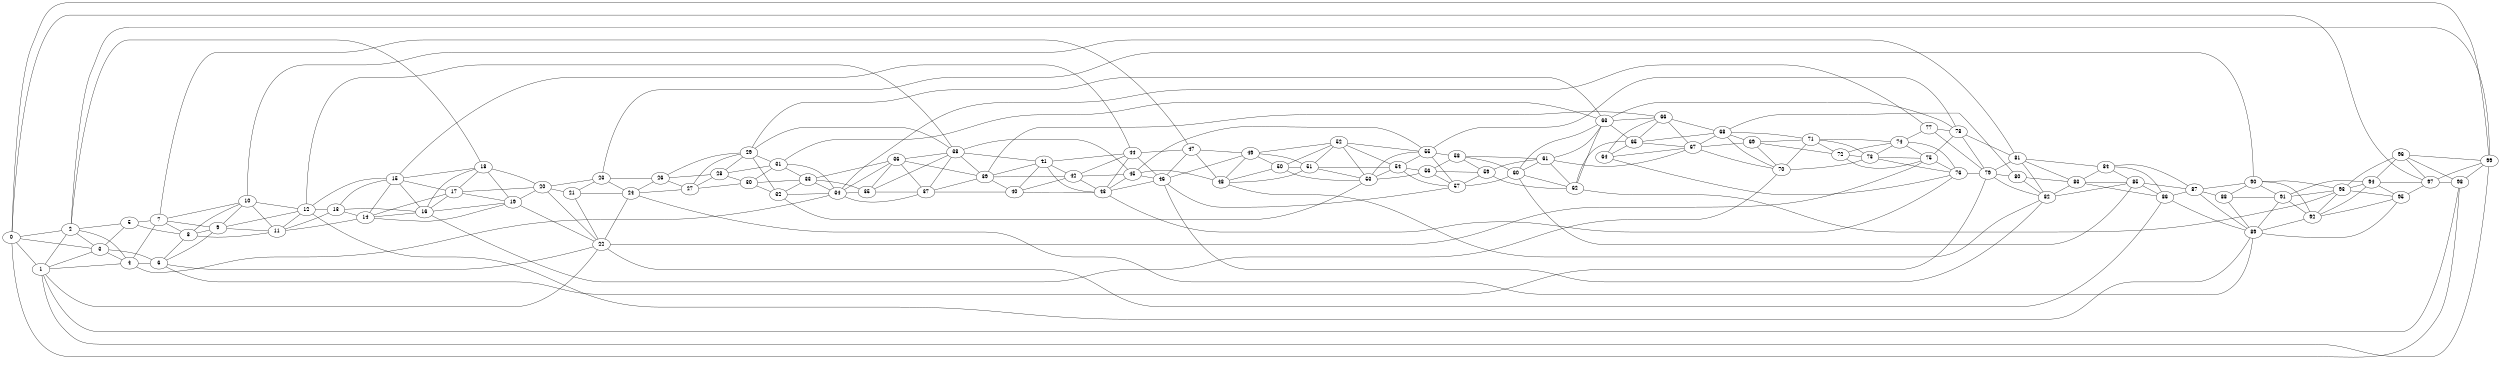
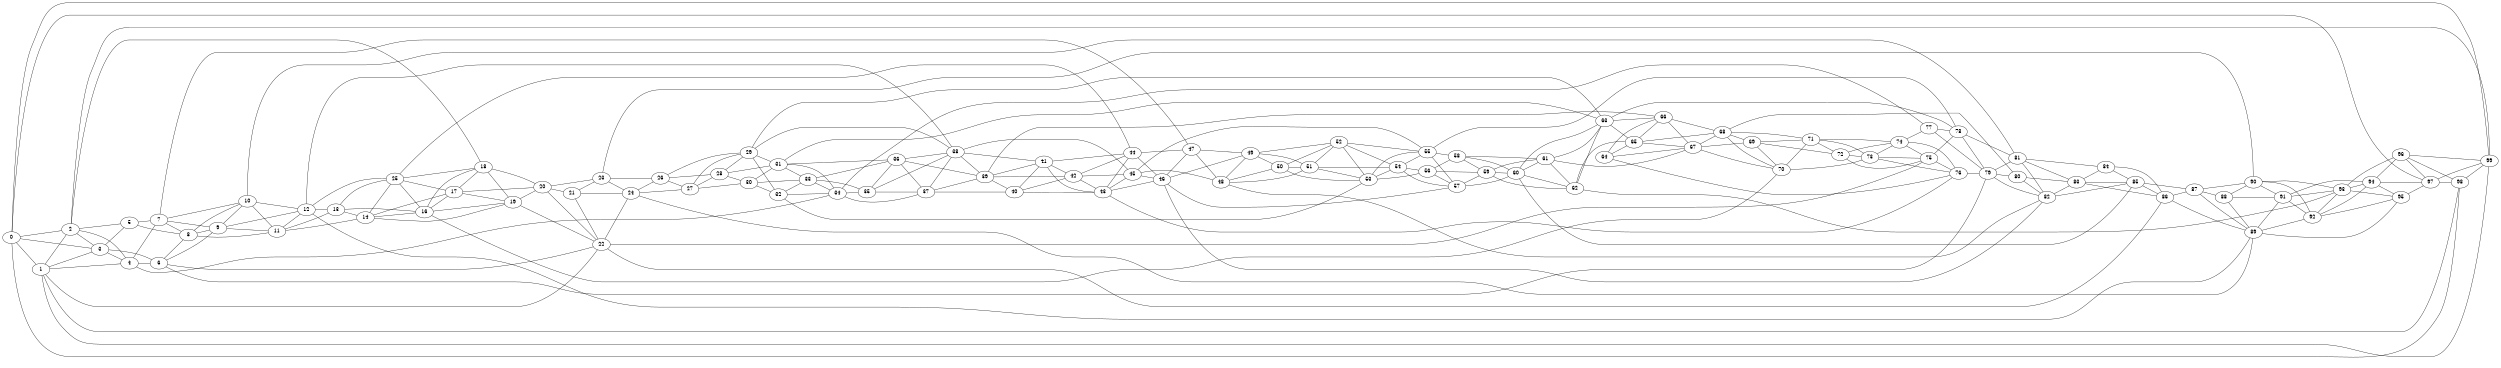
edge "84" -- "87": removed
edge "59" -- "60": added
edge "36" -- "34": now "36" -- "31"
node "15": label "15" -> "25"
